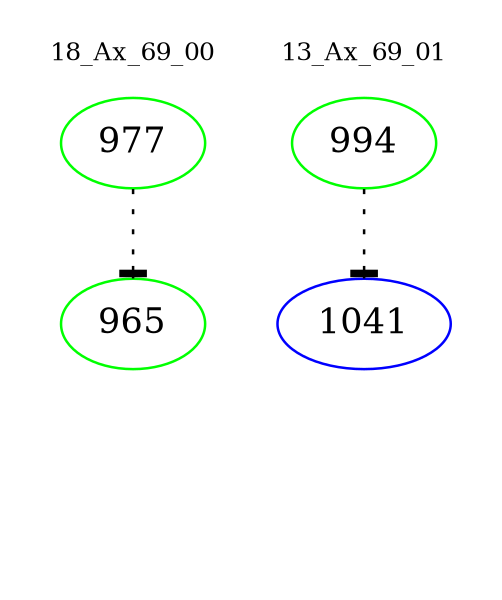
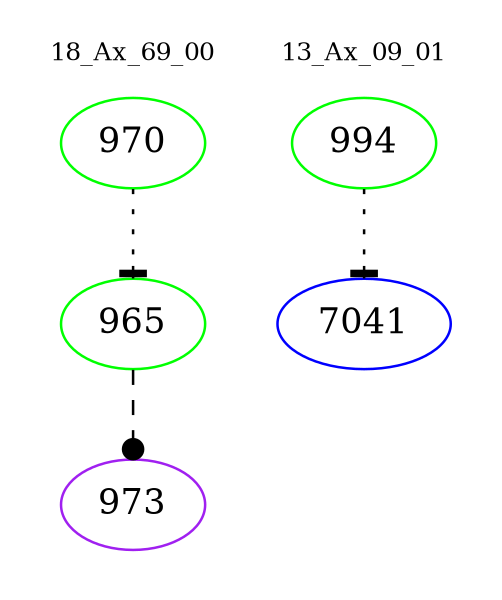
cluster "13_Ax_69_01": label "13_Ax_69_01" -> "13_Ax_09_01"
node "977": label "977" -> "970"
node "1041": label "1041" -> "7041"
node "973": added
